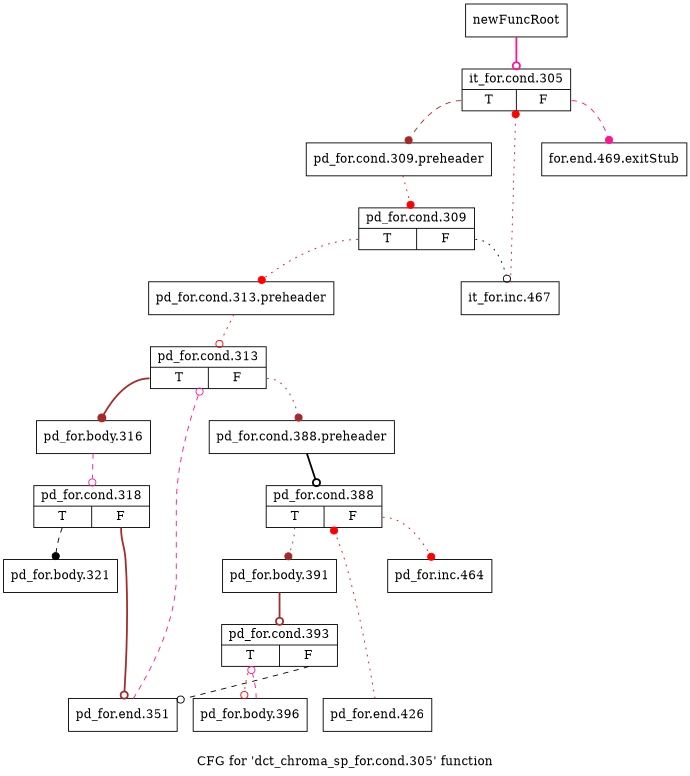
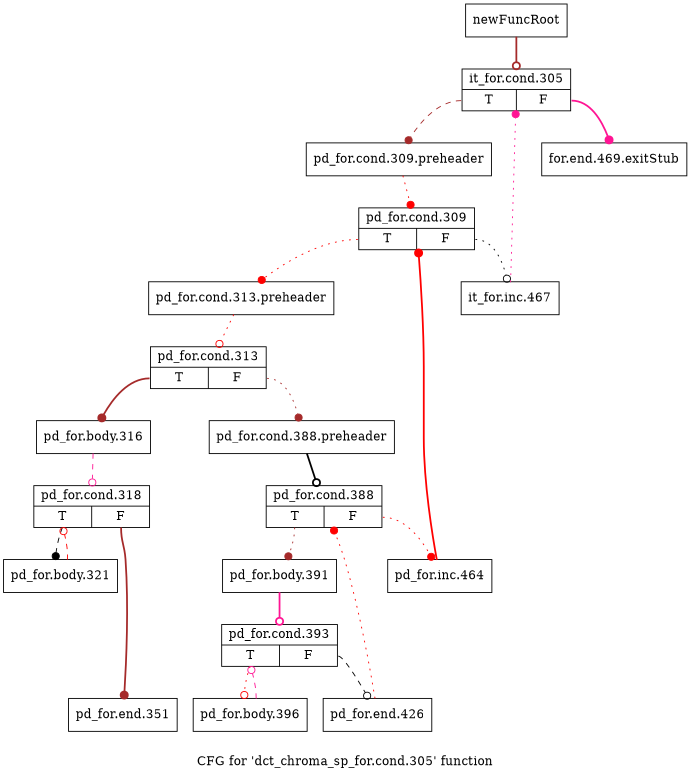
edge "newFuncRoot" -> "it_for.cond.305": color deeppink -> brown
edge "it_for.cond.305" -> "for.end.469.exitStub": style dashed -> bold
edge "it_for.inc.467" -> "it_for.cond.305": color red -> deeppink
edge "pd_for.inc.464" -> "pd_for.cond.309": added
edge "pd_for.body.321" -> "pd_for.cond.318": added
edge "pd_for.end.351" -> "pd_for.cond.313": removed
edge "pd_for.body.391" -> "pd_for.cond.393": color brown -> deeppink
edge "pd_for.cond.318" -> "pd_for.end.351": arrowhead odot -> dot
edge "pd_for.cond.393" -> "pd_for.end.351": now "pd_for.cond.393" -> "pd_for.end.426"
